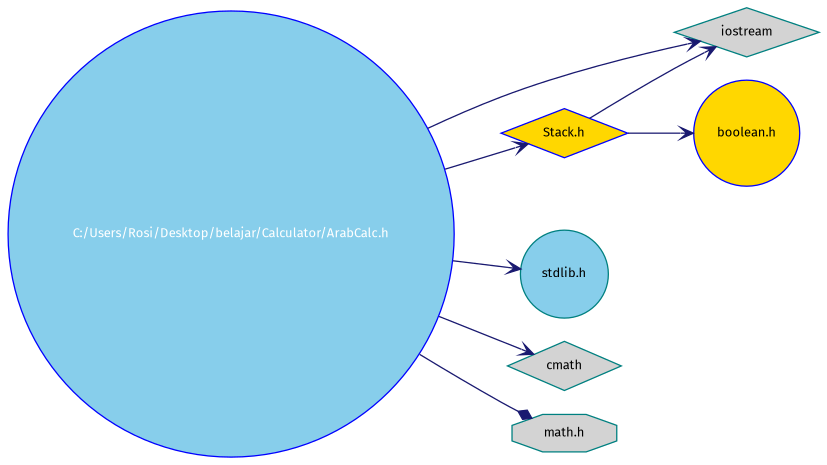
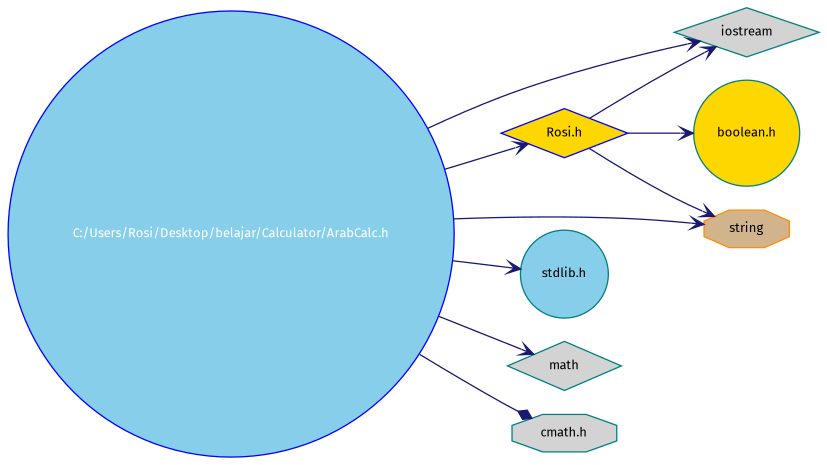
node "Stack.h": label "Stack.h" -> "Rosi.h"
node "boolean.h": color blue -> teal
node "string": added
node "cmath": label "cmath" -> "math"
node "math.h": label "math.h" -> "cmath.h"
